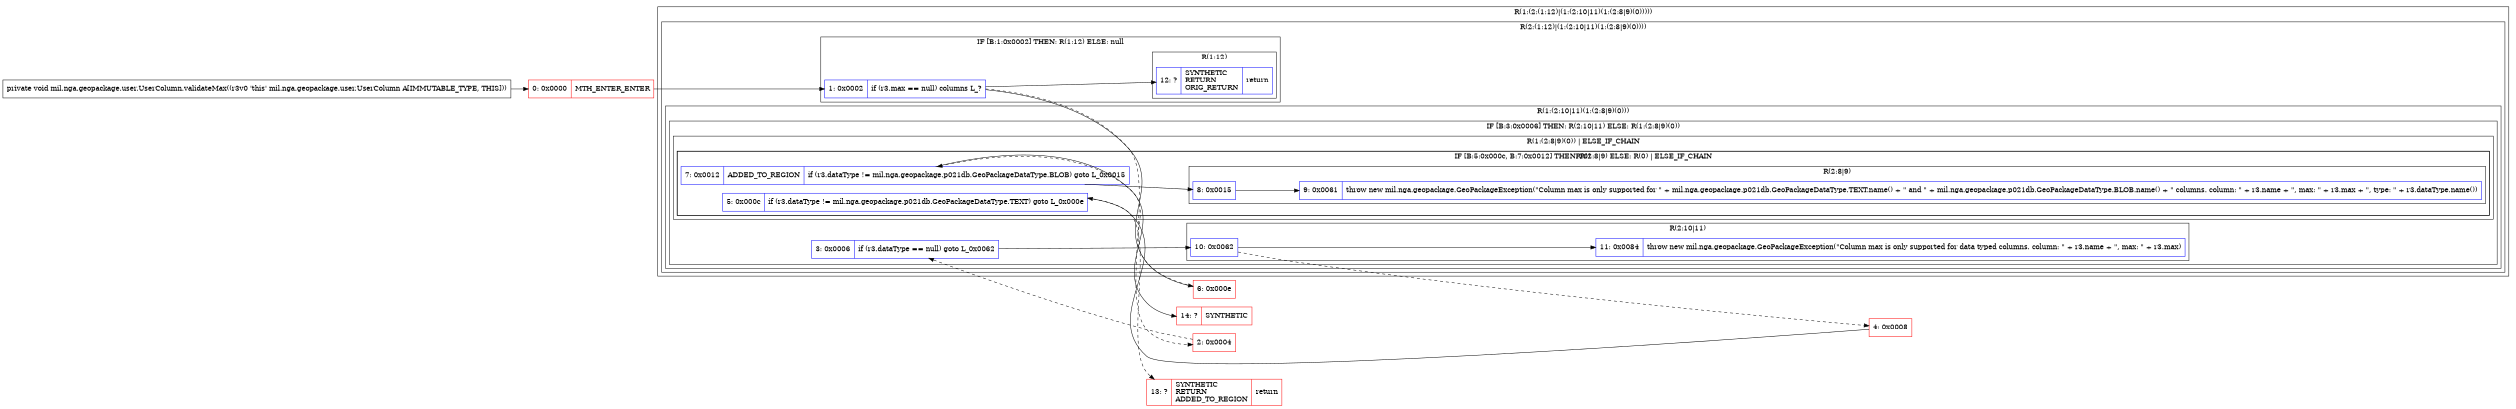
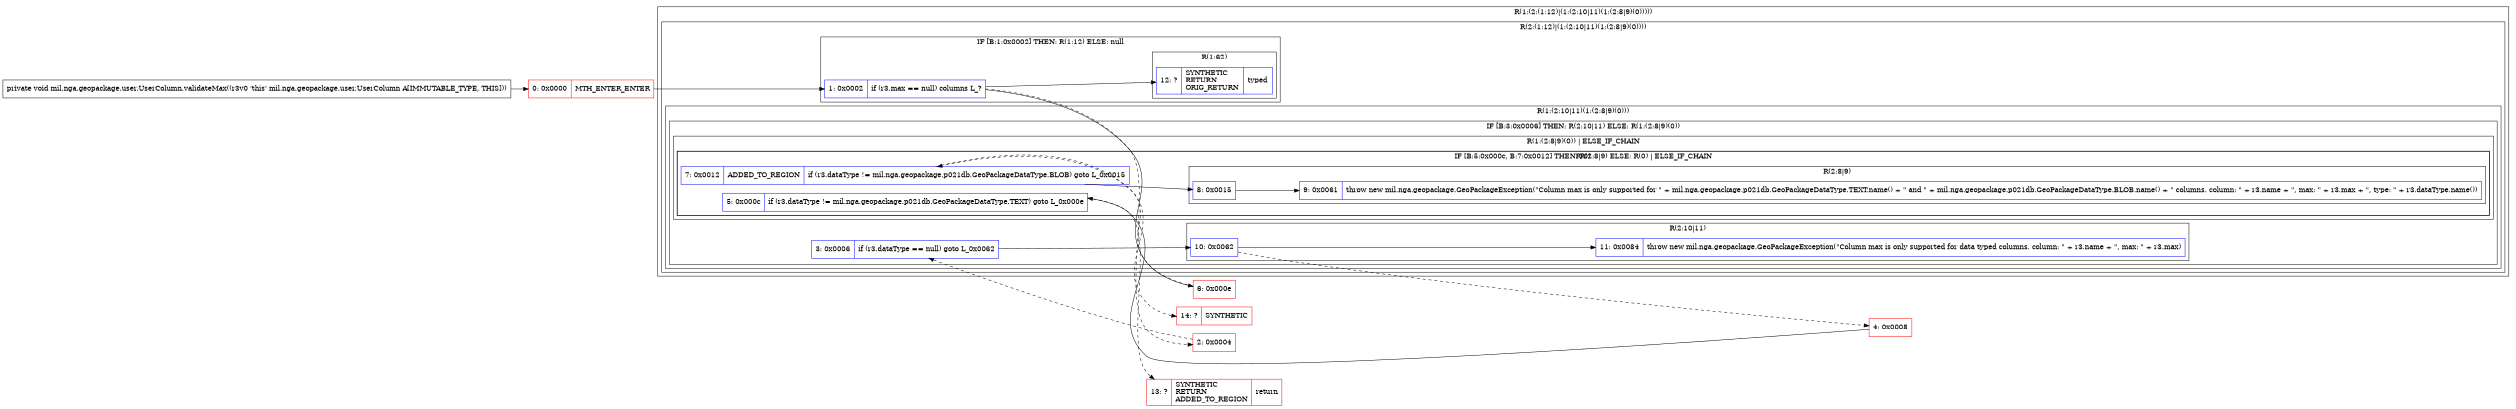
cluster "R(1:12)": label "R(1:12)" -> "R(1:62)"
node "12: ?": text "return" -> "typed"
edge "7: 0x0012" -> "14: ?": style solid -> dashed
